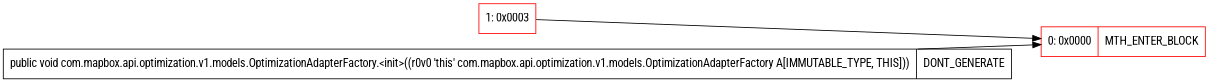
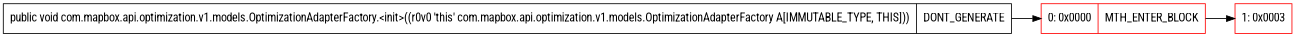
edge "1: 0x0003" -> "0: 0x0000": reversed
